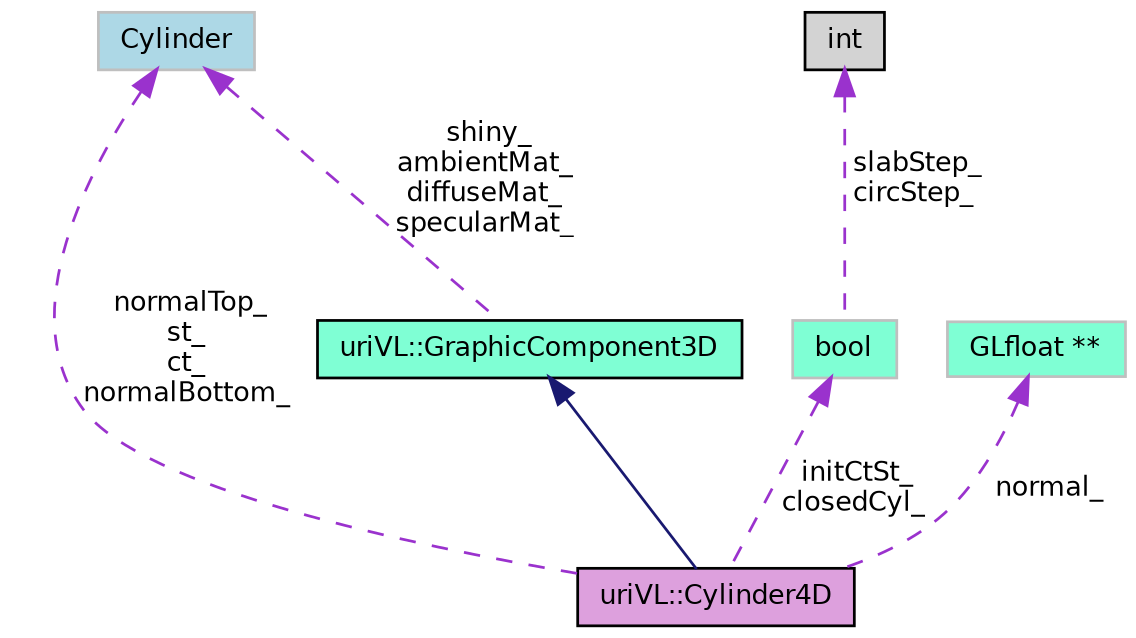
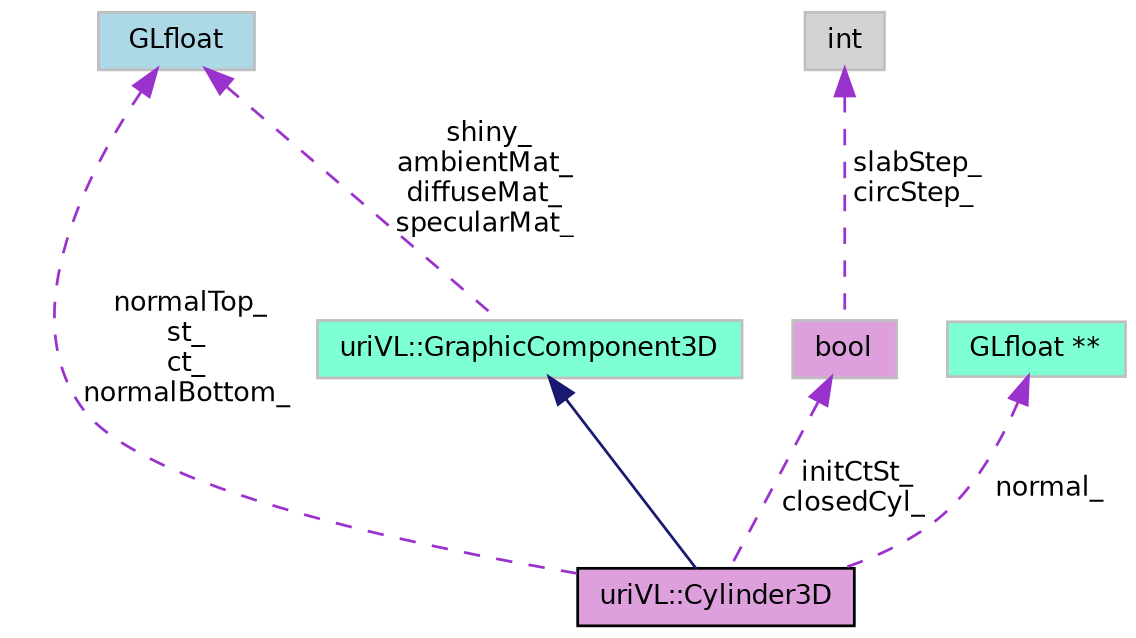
node "Cylinder": label "Cylinder" -> "GLfloat"
node "int": color black -> grey75
node "uriVL::GraphicComponent3D": color black -> grey75
node "bool": fillcolor aquamarine -> plum
node "uriVL::Cylinder4D": label "uriVL::Cylinder4D" -> "uriVL::Cylinder3D"
